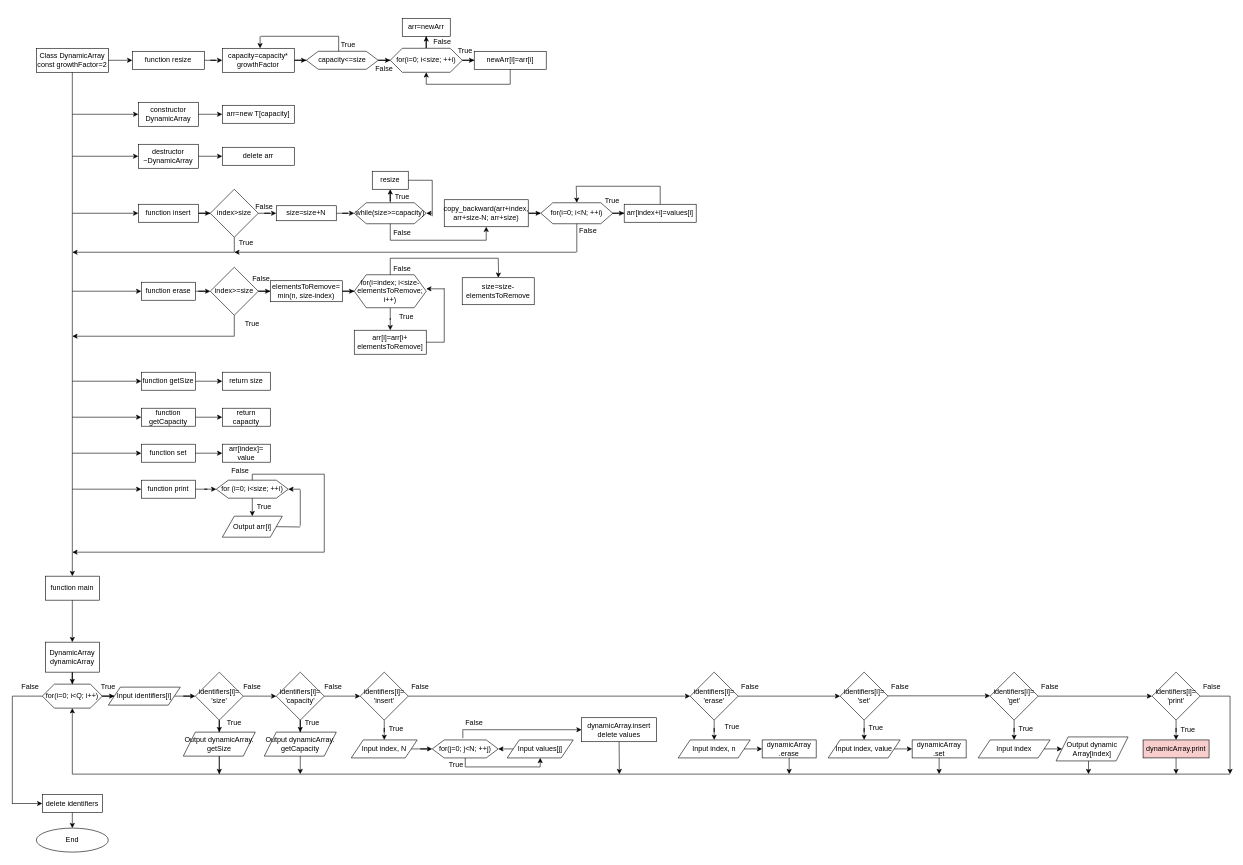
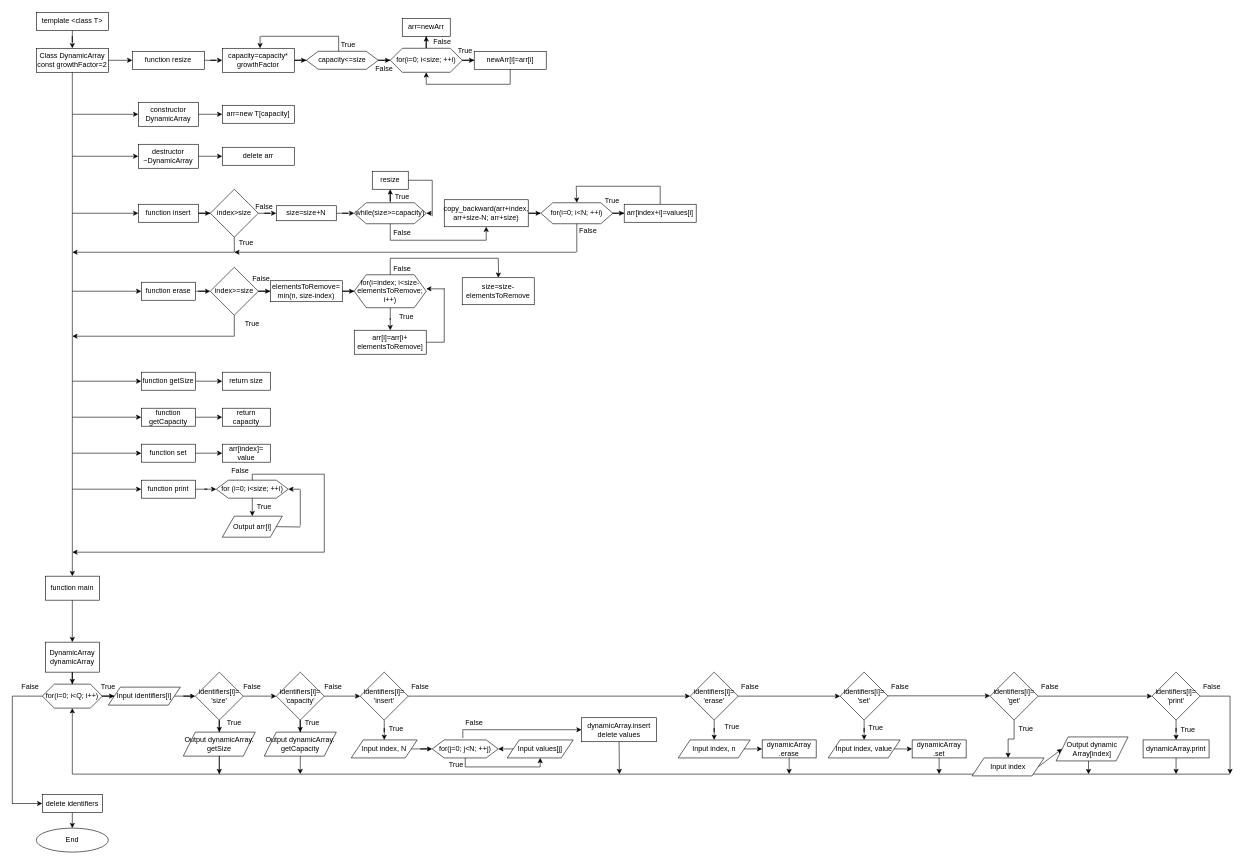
node "template <class T>": added
edge "template <class T>" -> "Class DynamicArray const growthFactor=2": added
node "Input index": moved (1014, 749) -> (1008, 767)
node "dynamicArray.print": fillcolor #f8cecc -> #ffffff
